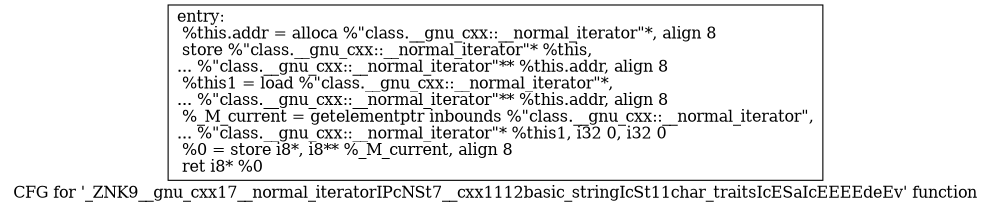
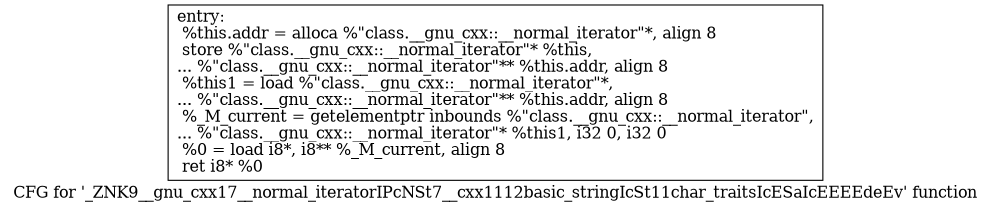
node "entry:": text "%0 = store i8*, i8** %_M_current, align 8" -> "%0 = load i8*, i8** %_M_current, align 8"
